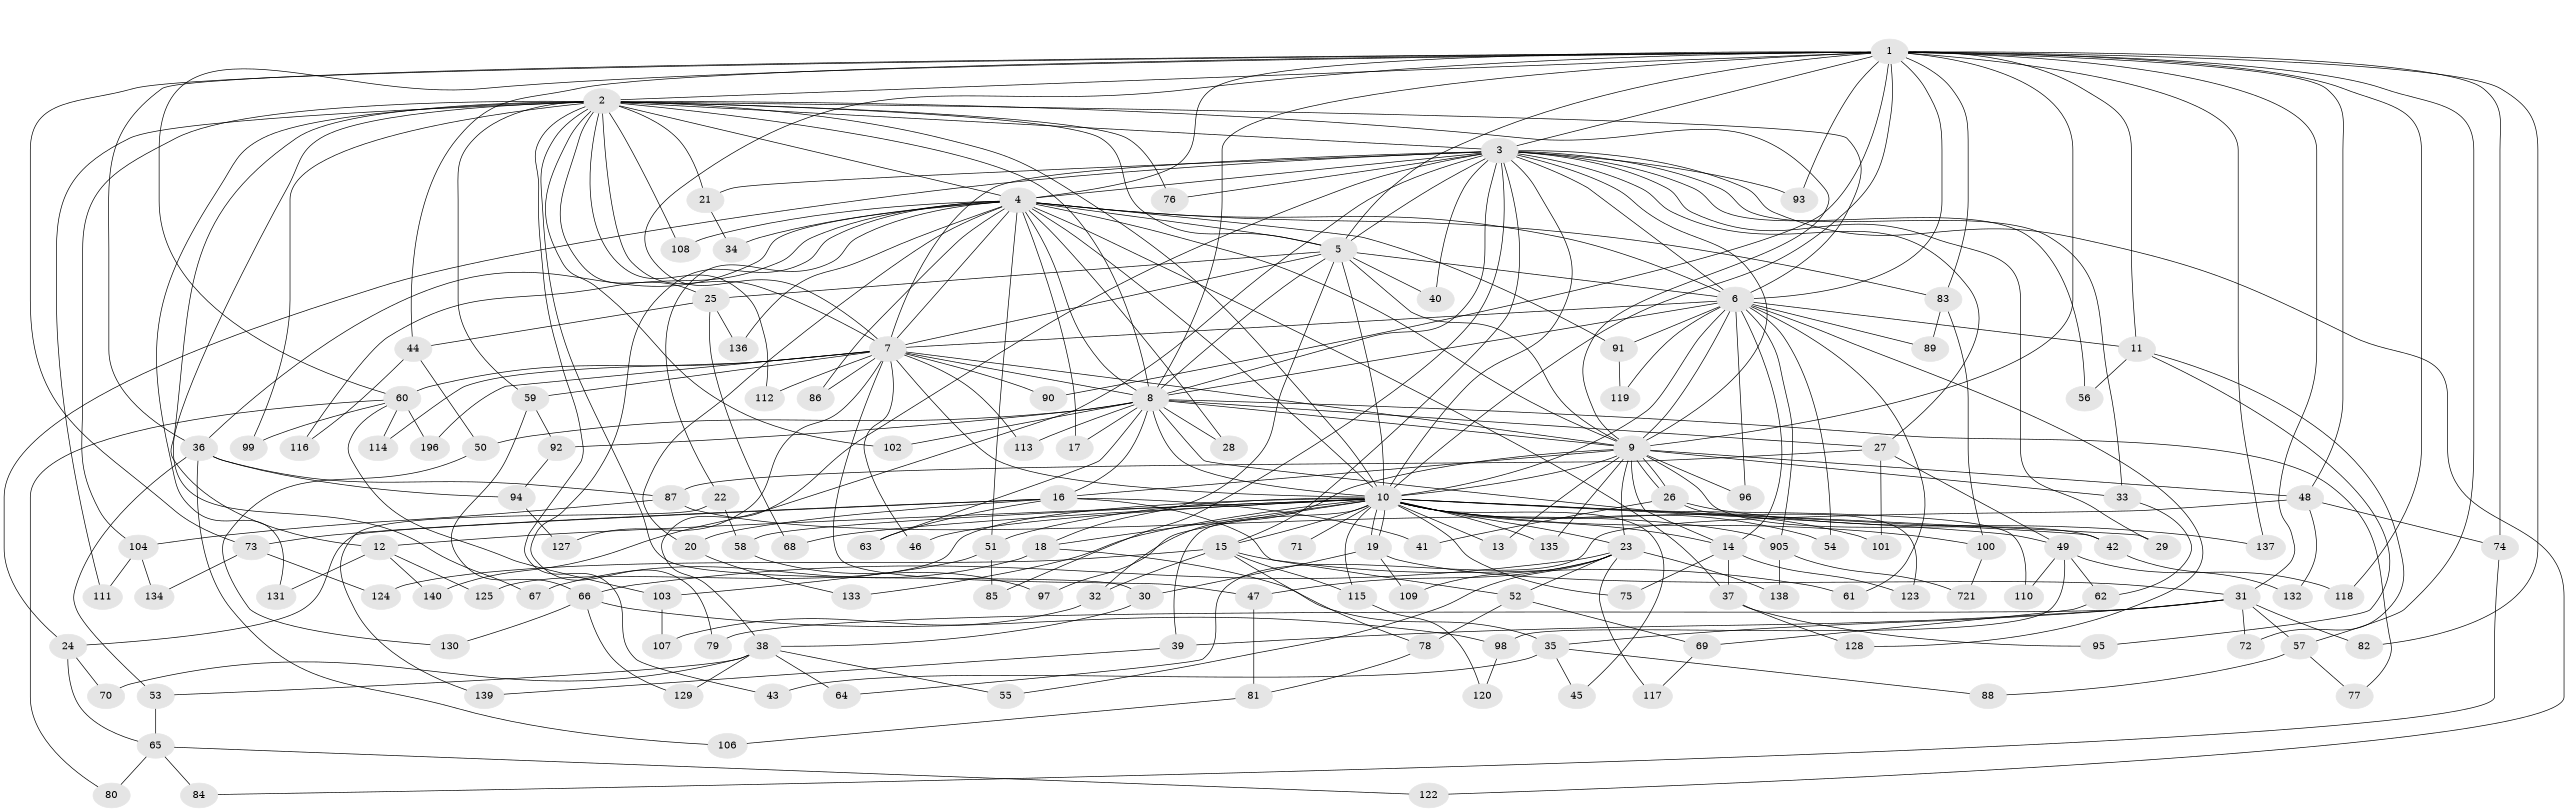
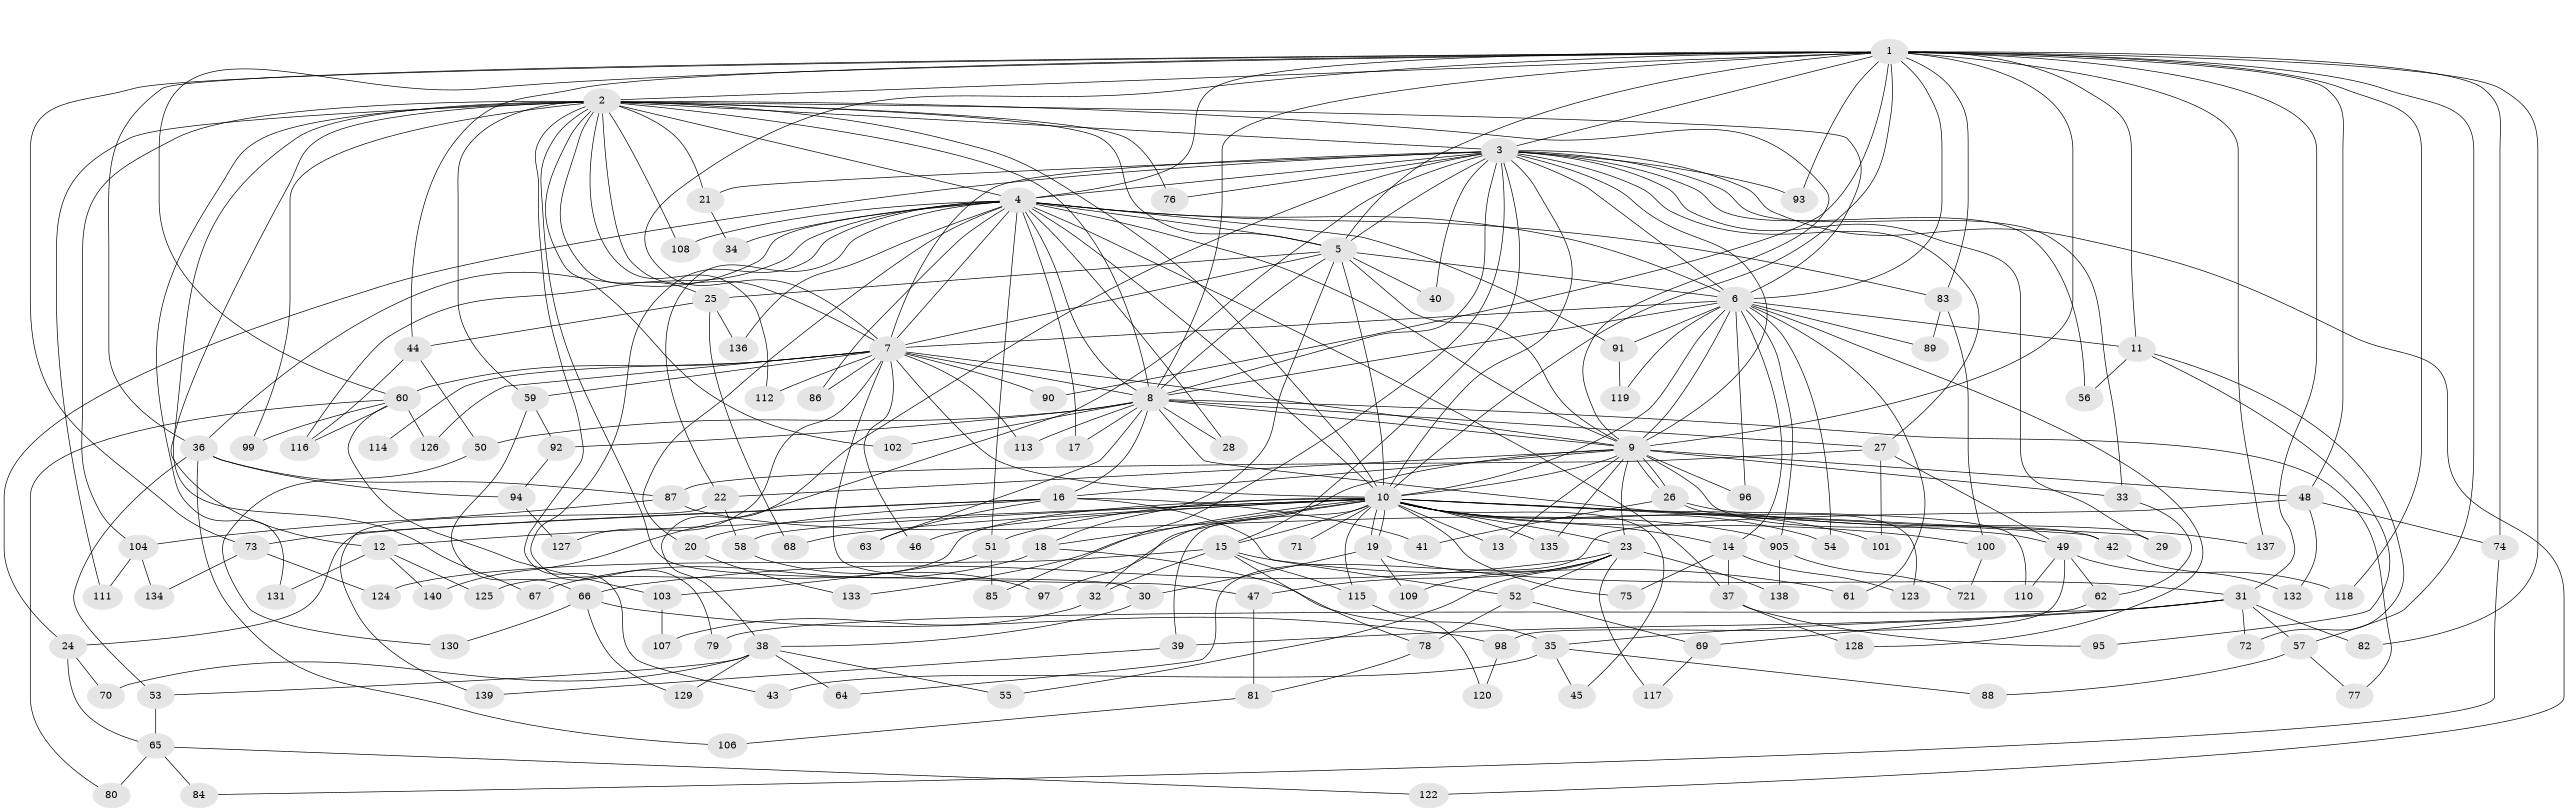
edge "60" -- "114": now "60" -- "116"
node "196": label "196" -> "126"
edge "8" -- "10": removed
edge "9" -- "14": now "9" -- "22"
